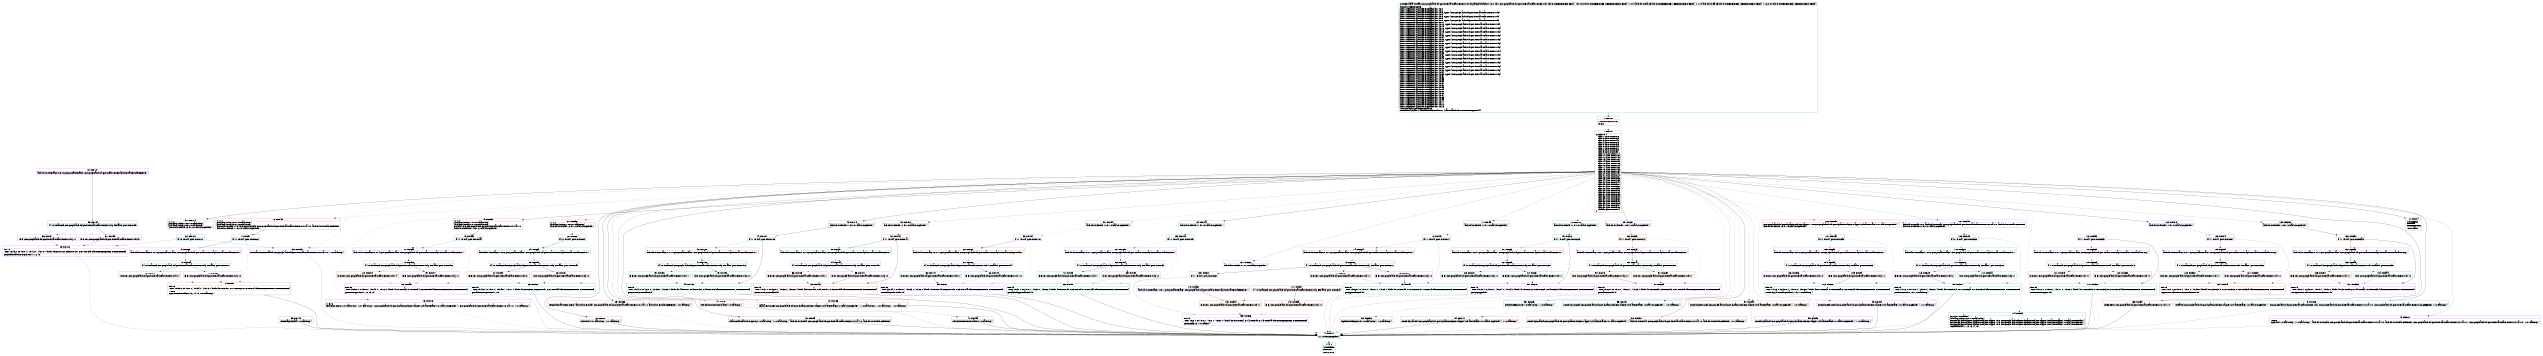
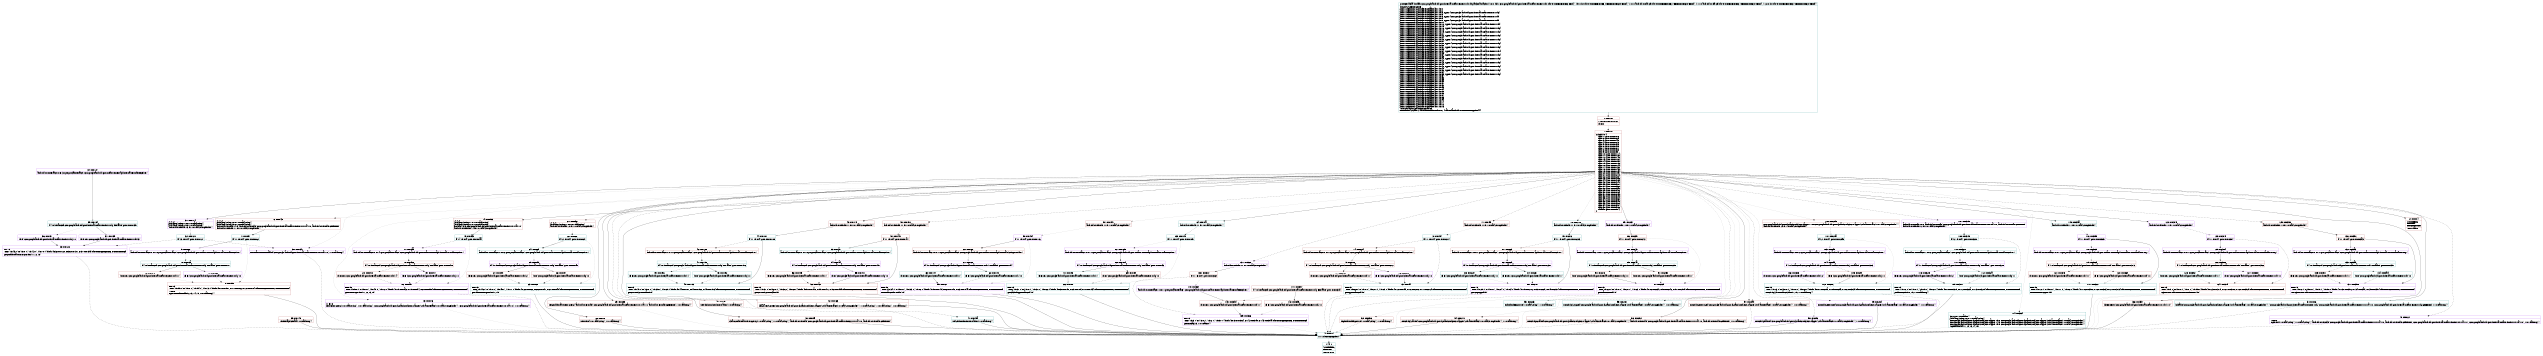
node "115: 0x035a": added
edge "75: 0x020c" -> "138: 0x03c4": now "137: 0x03c0" -> "138: 0x03c4"
